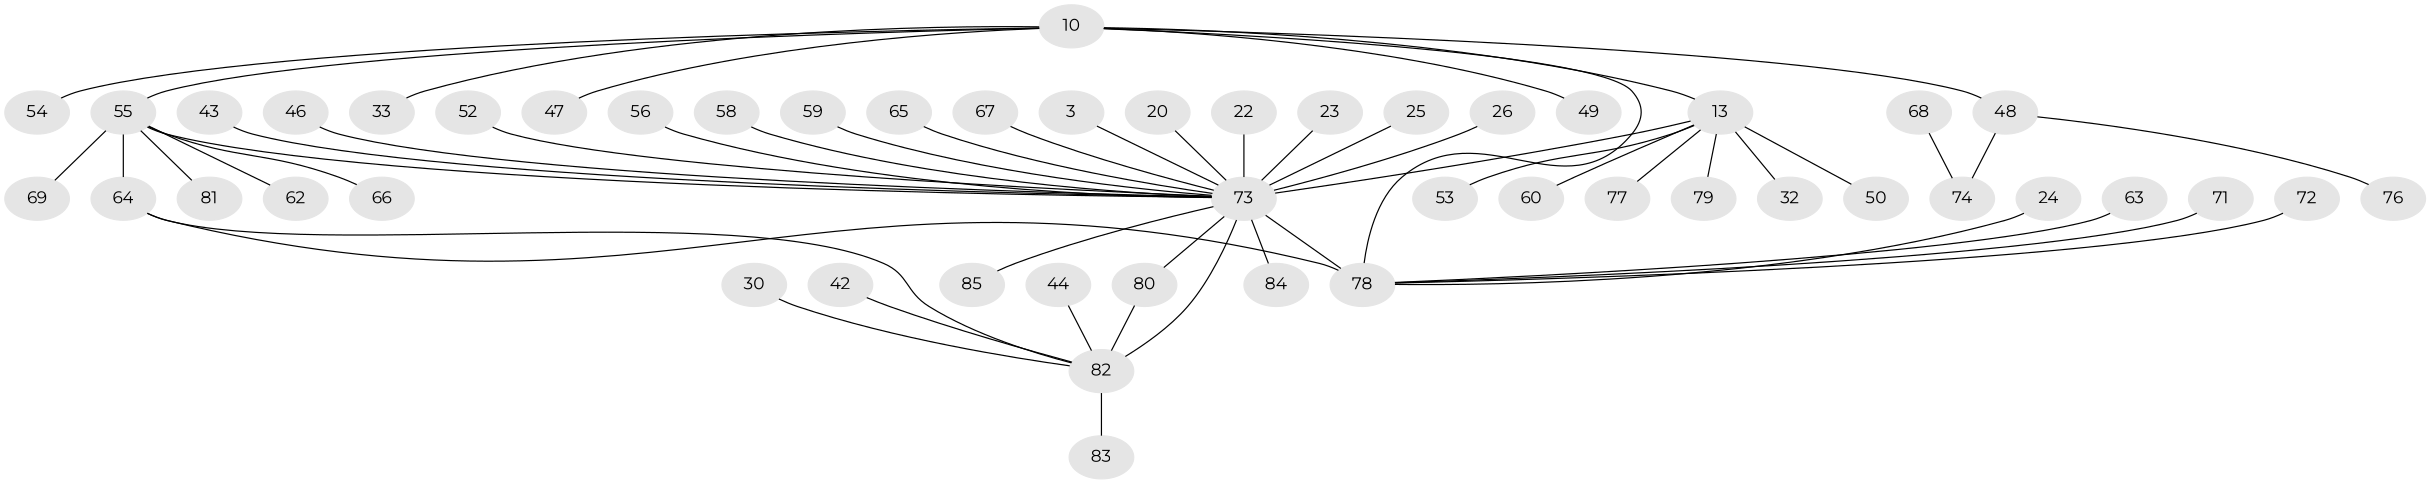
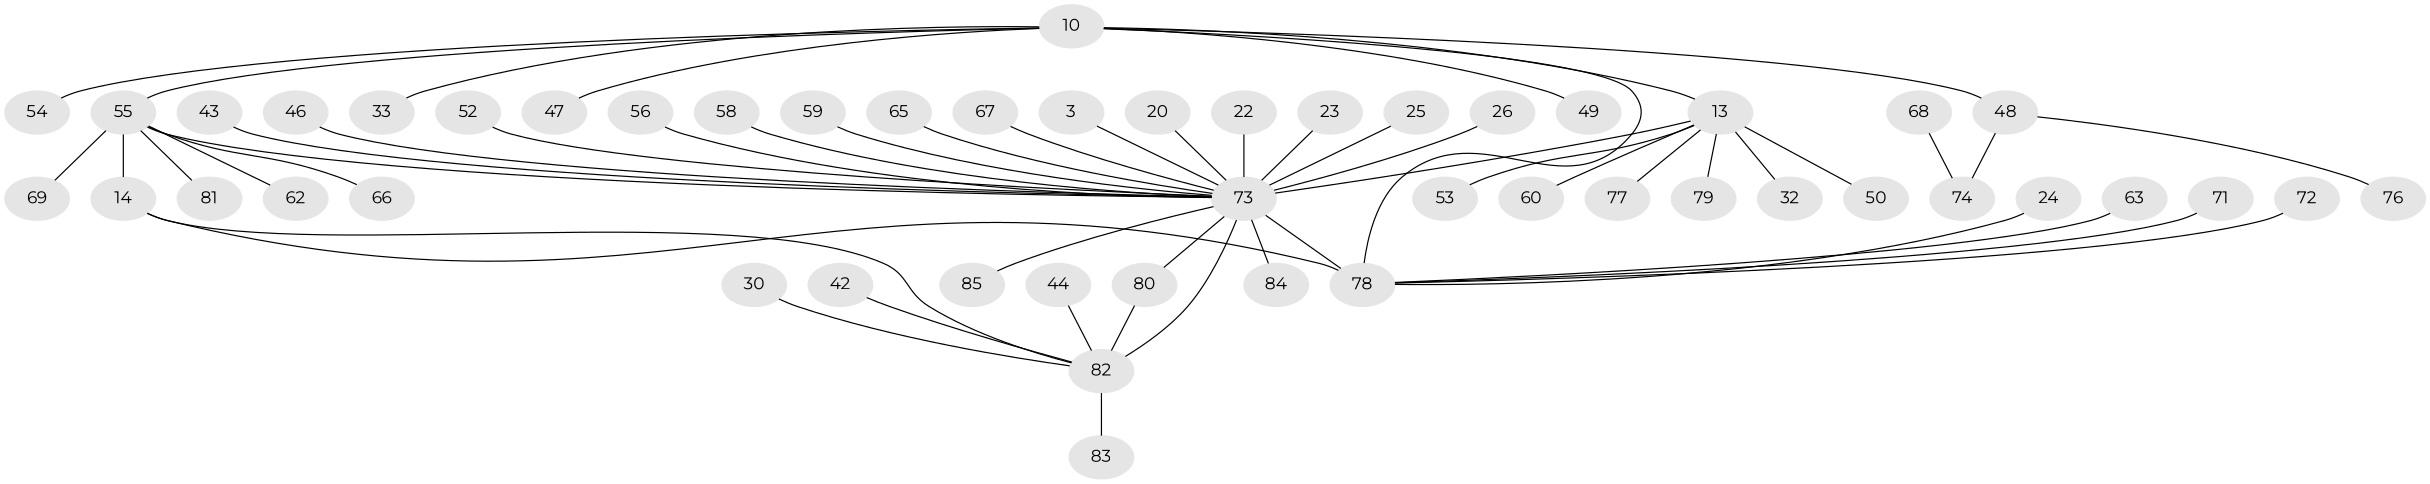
node "64": label "64" -> "14"
